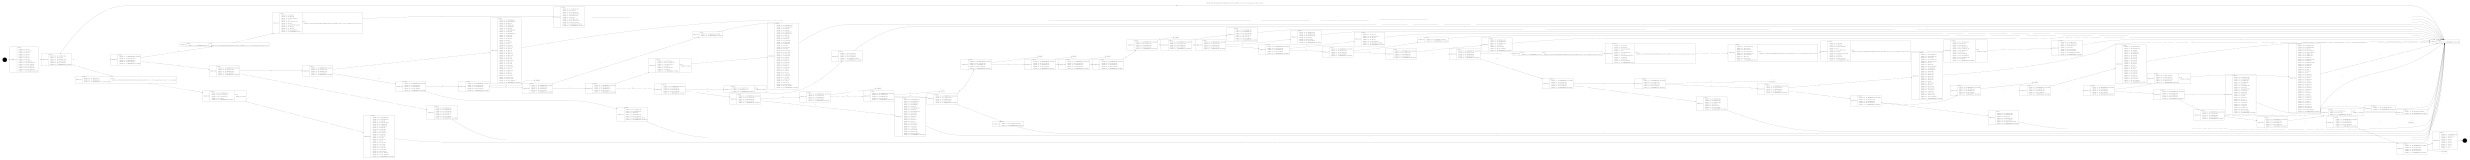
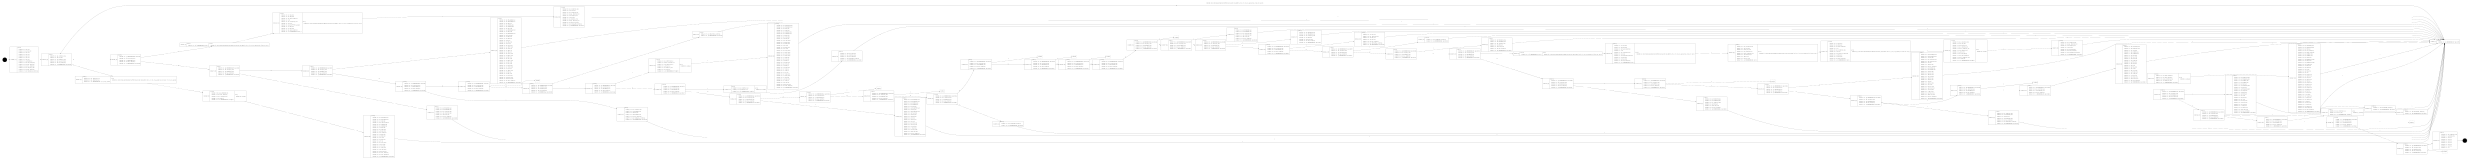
node "0x4017ab [25]": removed
